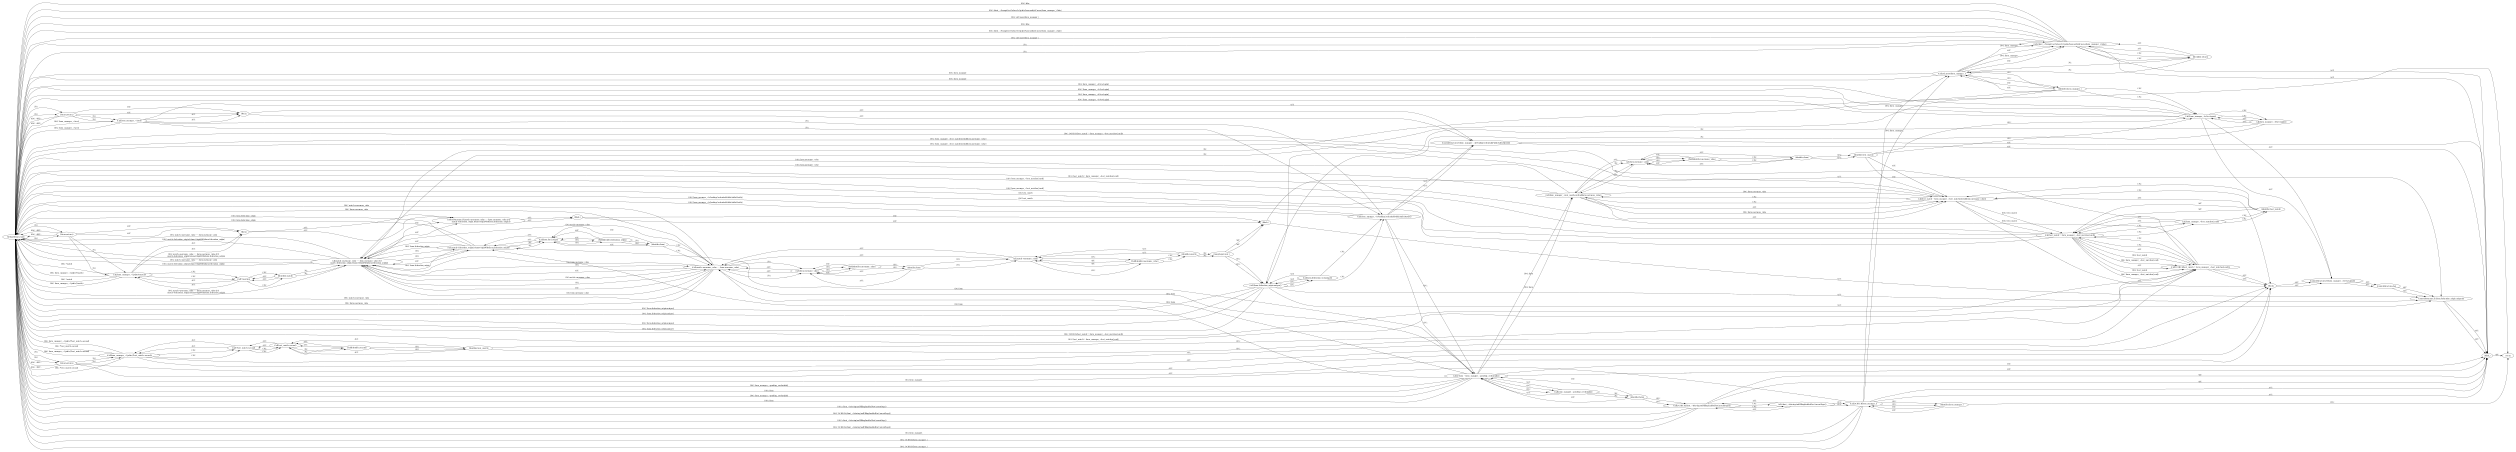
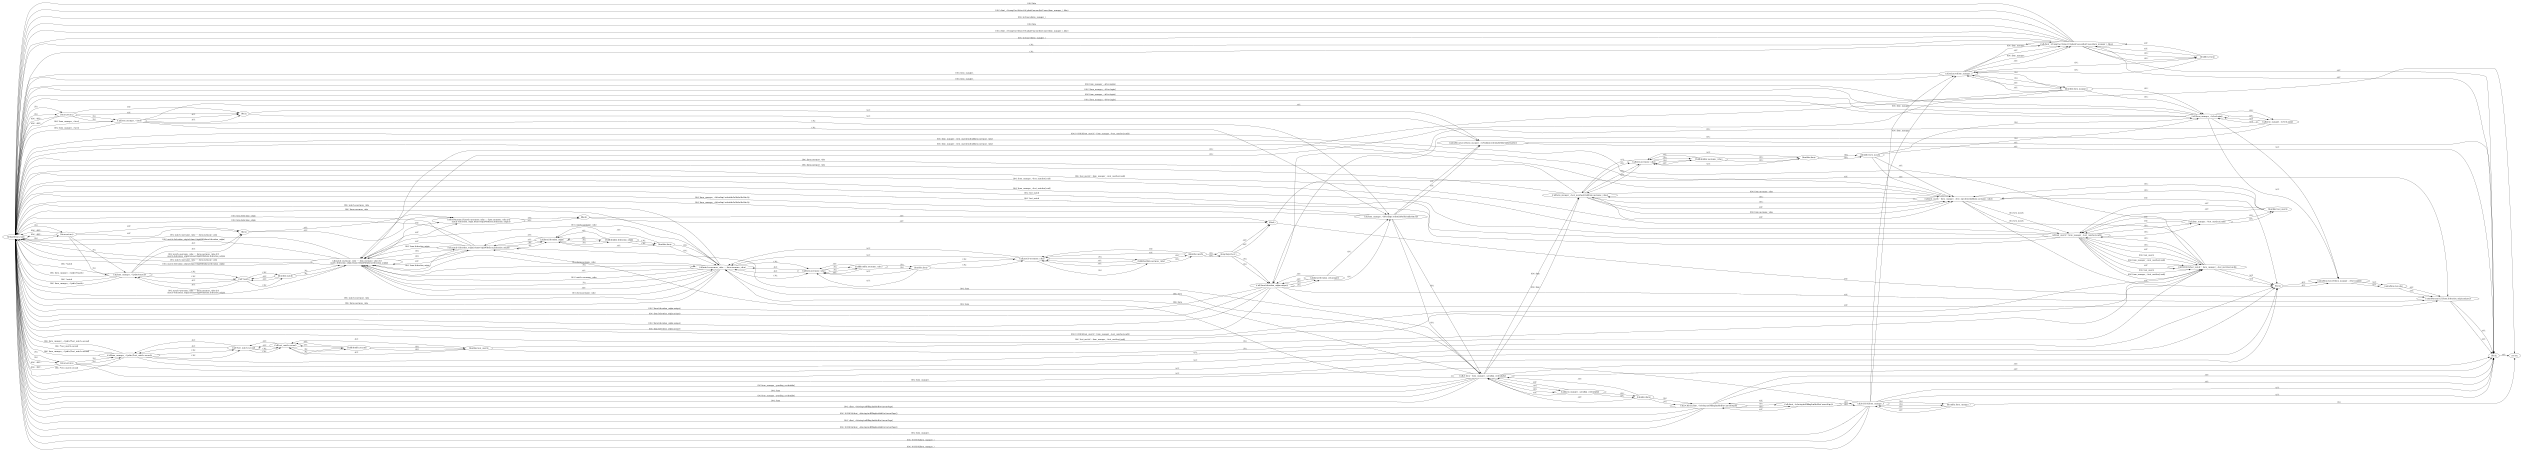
node "(Call,form.find_origin)": label "(Call,form.find_origin)" -> "(Call,form.federation_origin)"
node "(Call,*matches)": label "(Call,*matches)" -> "(Call,*match)"
